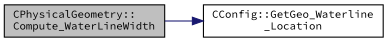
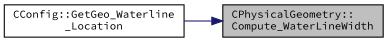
edge "CPhysicalGeometry:: Compute_WaterLineWidth" -> "CConfig::GetGeo_Waterline _Location": reversed
